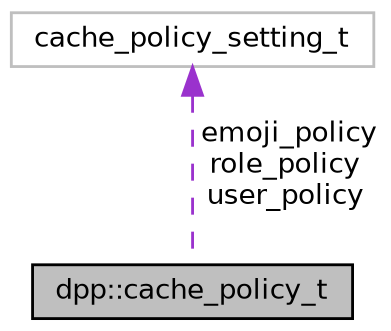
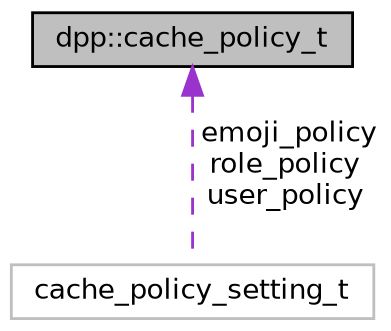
edge "dpp::cache_policy_t" -> "cache_policy_setting_t": reversed
